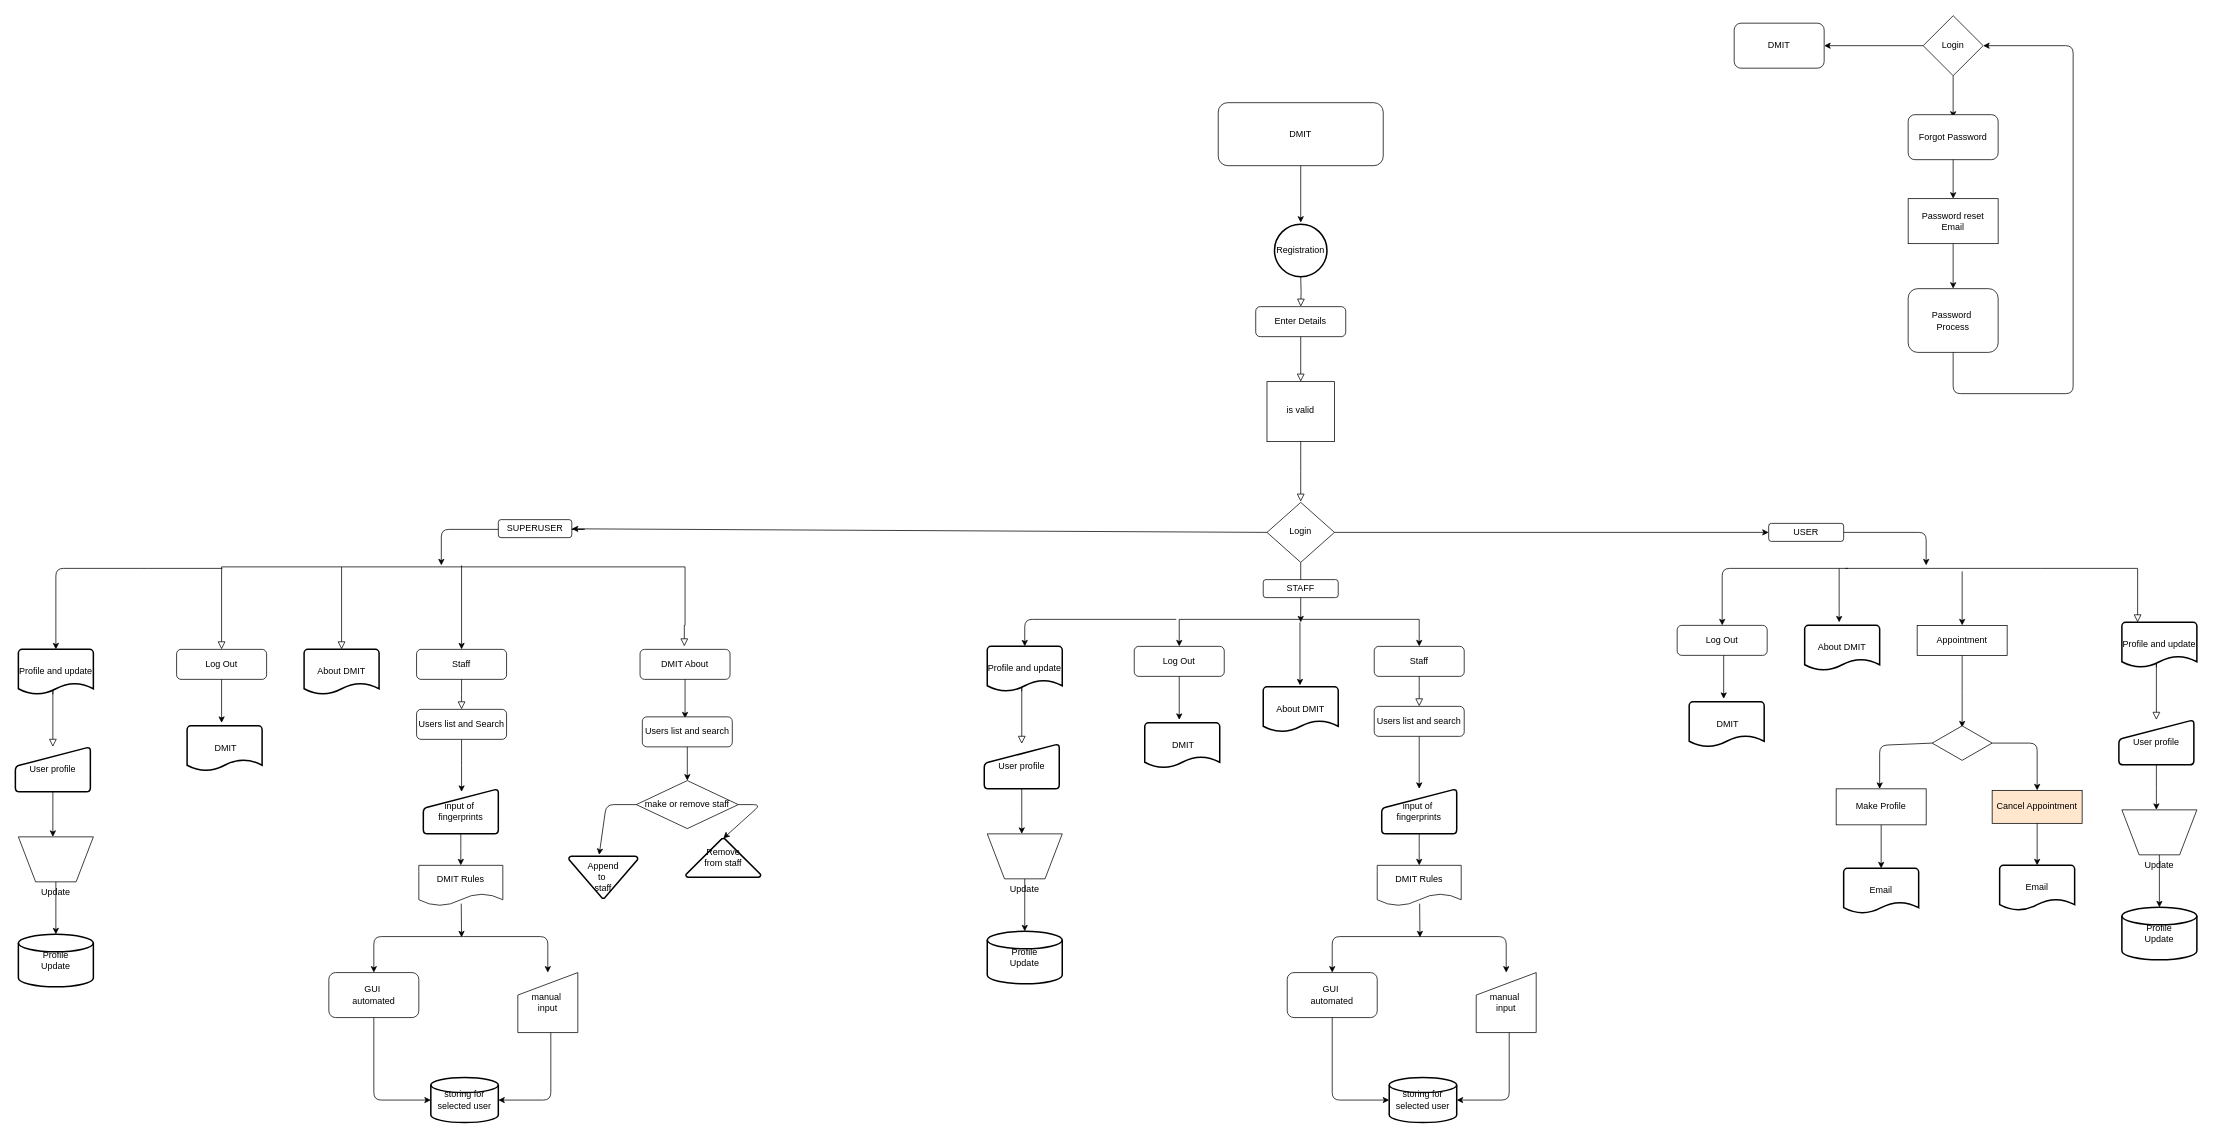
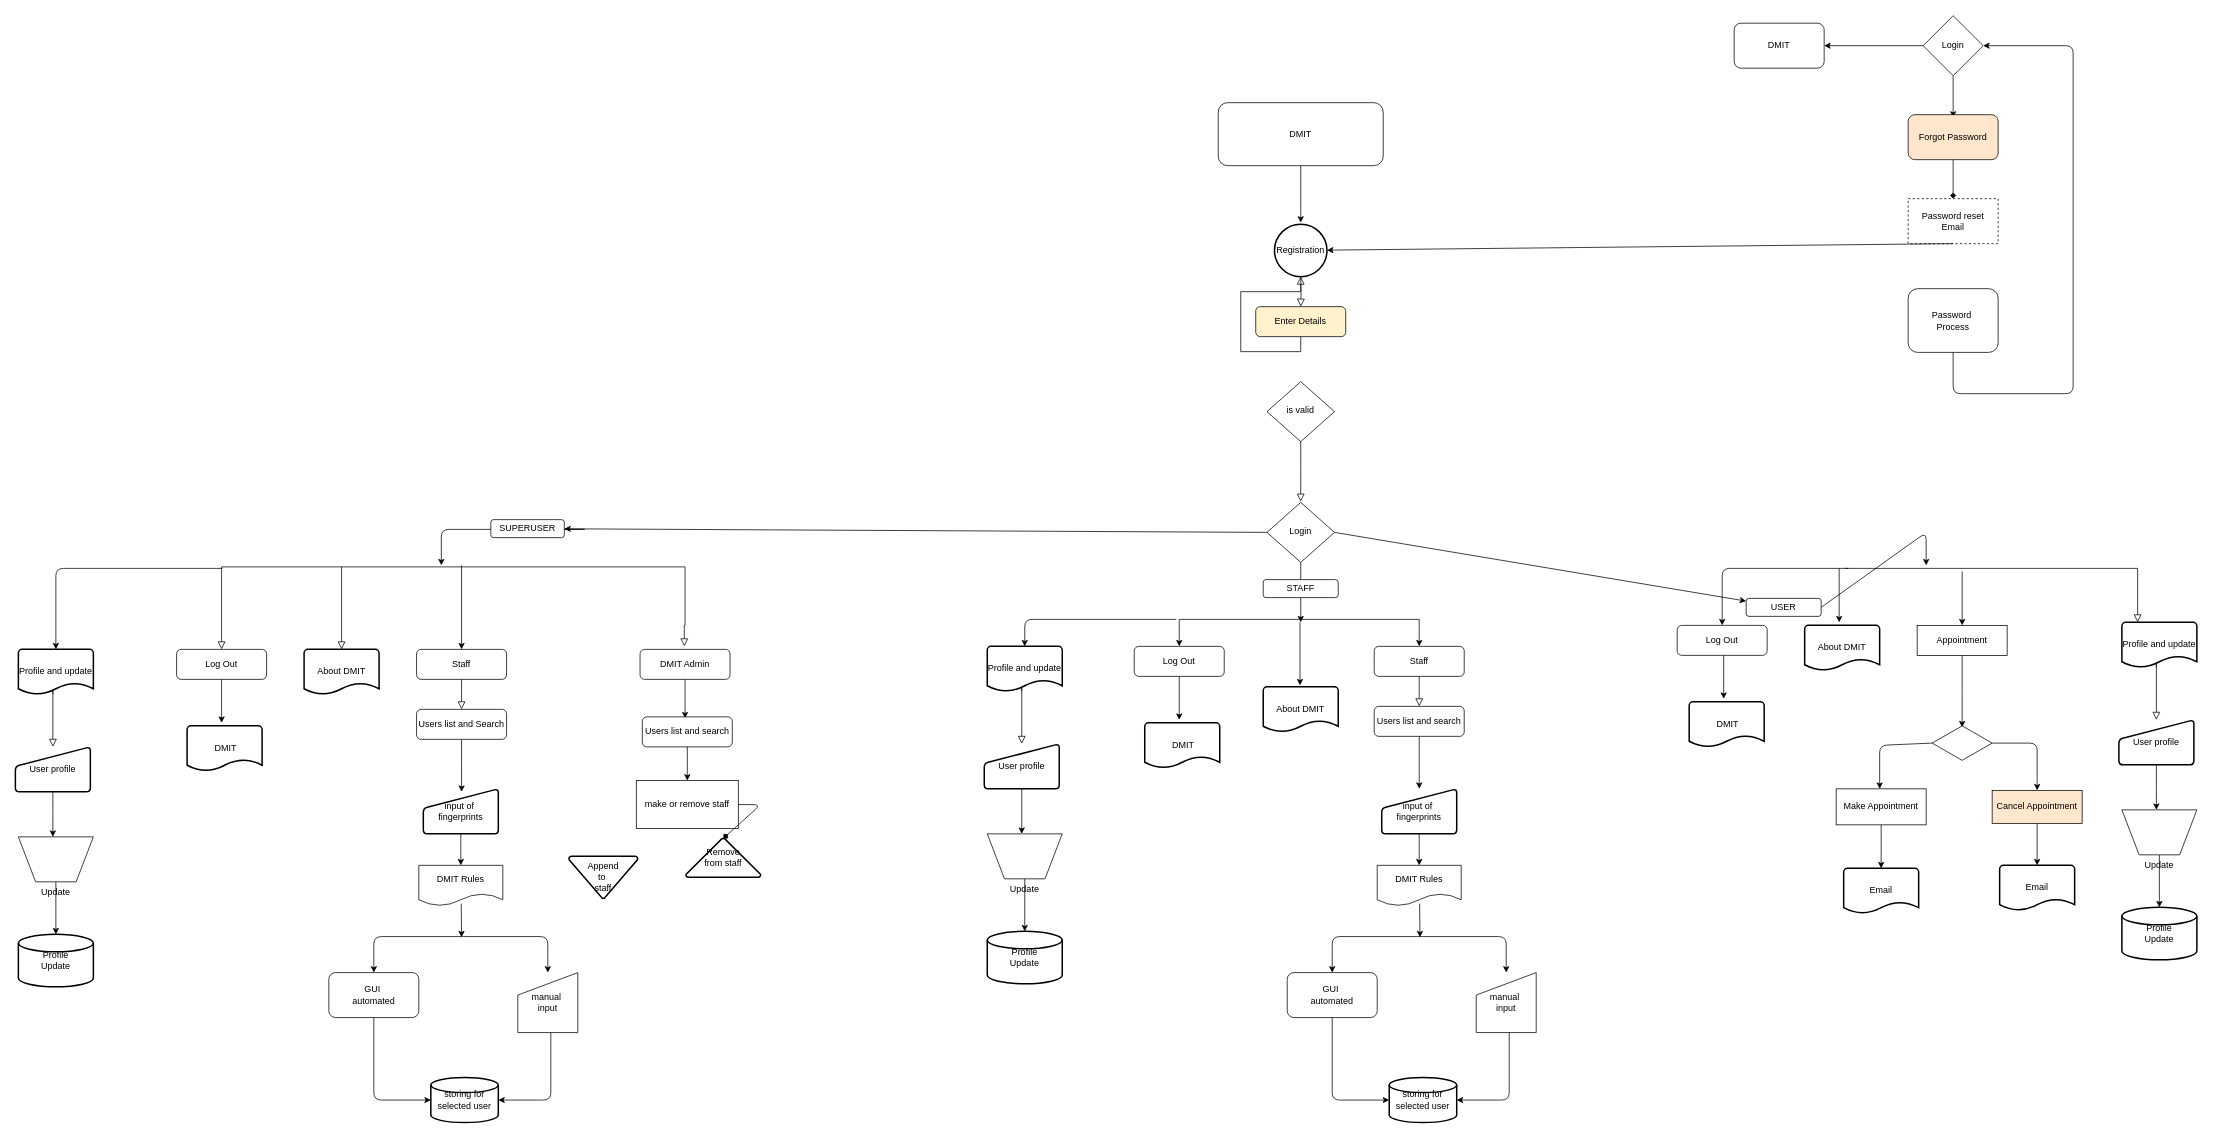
node "Forgot Password": fillcolor #ffffff -> #ffe6cc
edge "Forgot Password" -> "Password reset Email": arrowhead classic -> diamond
node "Password reset Email": style solid -> dashed
edge "Password reset Email" -> "Password Process": now "Password reset Email" -> "Registration"
node "Enter Details": fillcolor #ffffff -> #fff2cc
edge "Enter Details" -> "is valid": now "Enter Details" -> "Registration"
node "is valid": shape rectangle -> diamond
node "SUPERUSER": moved (535, 528) -> (528, 528)
node "USER": moved (1806, 532) -> (1784, 607)
node "DMIT About": label "DMIT About" -> "DMIT Admin"
node "make or remove staff": shape diamond -> rectangle
node "Make Profile": label "Make Profile" -> "Make Appointment"
edge "make or remove staff" -> "Append to staff": removed
edge "make or remove staff" -> "Remove from staff": arrowhead classic -> diamond
